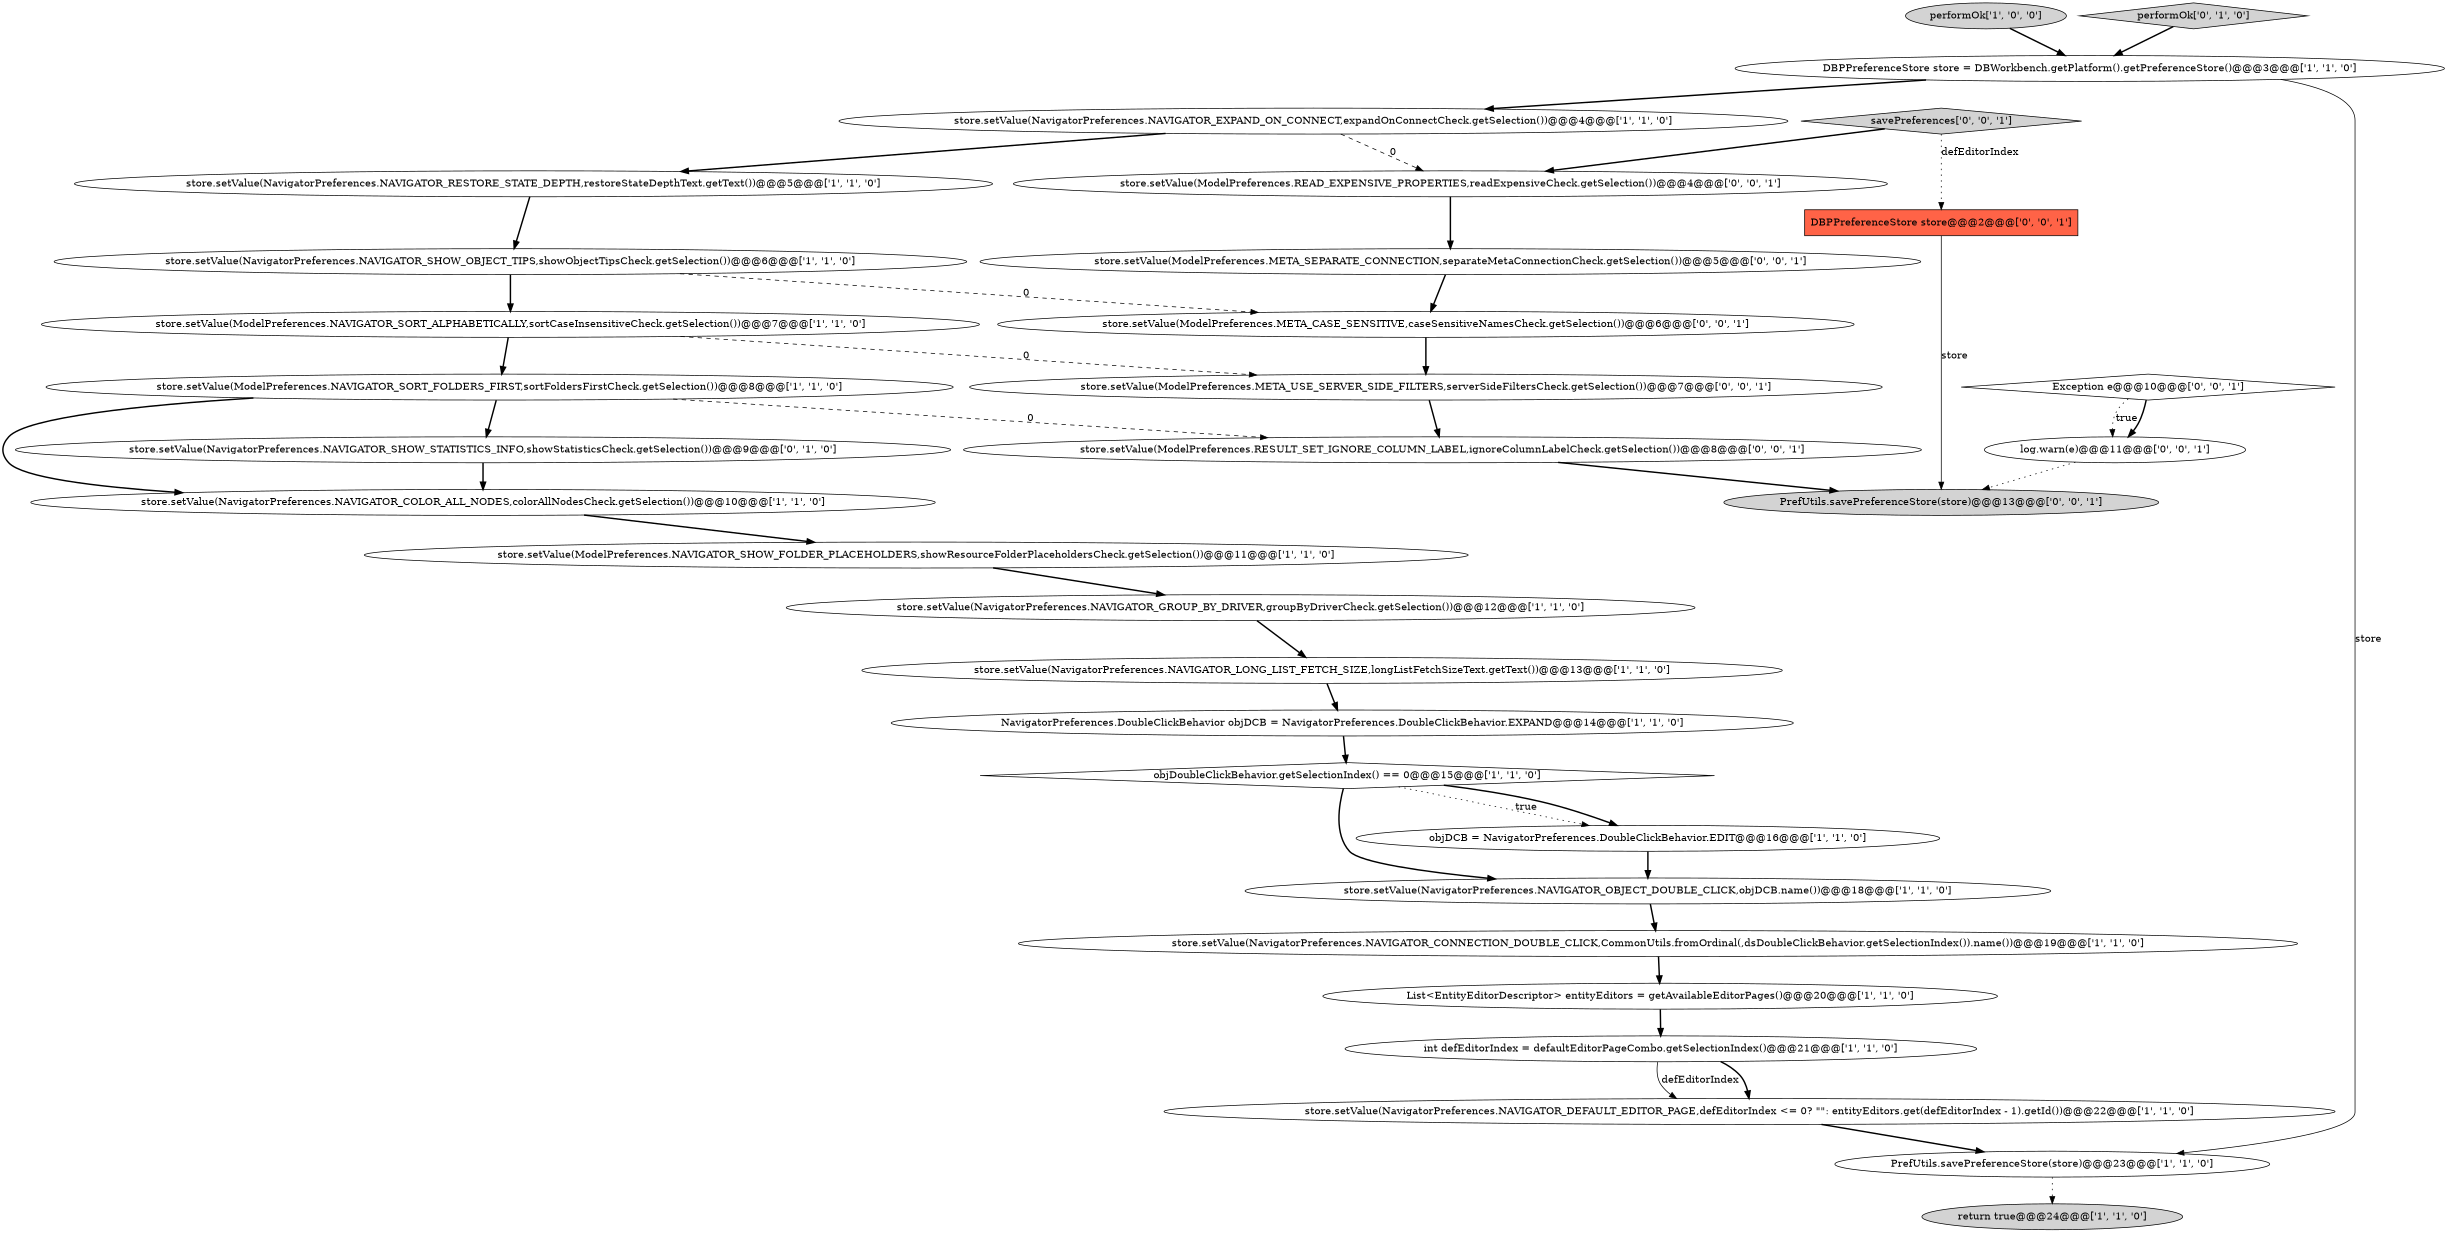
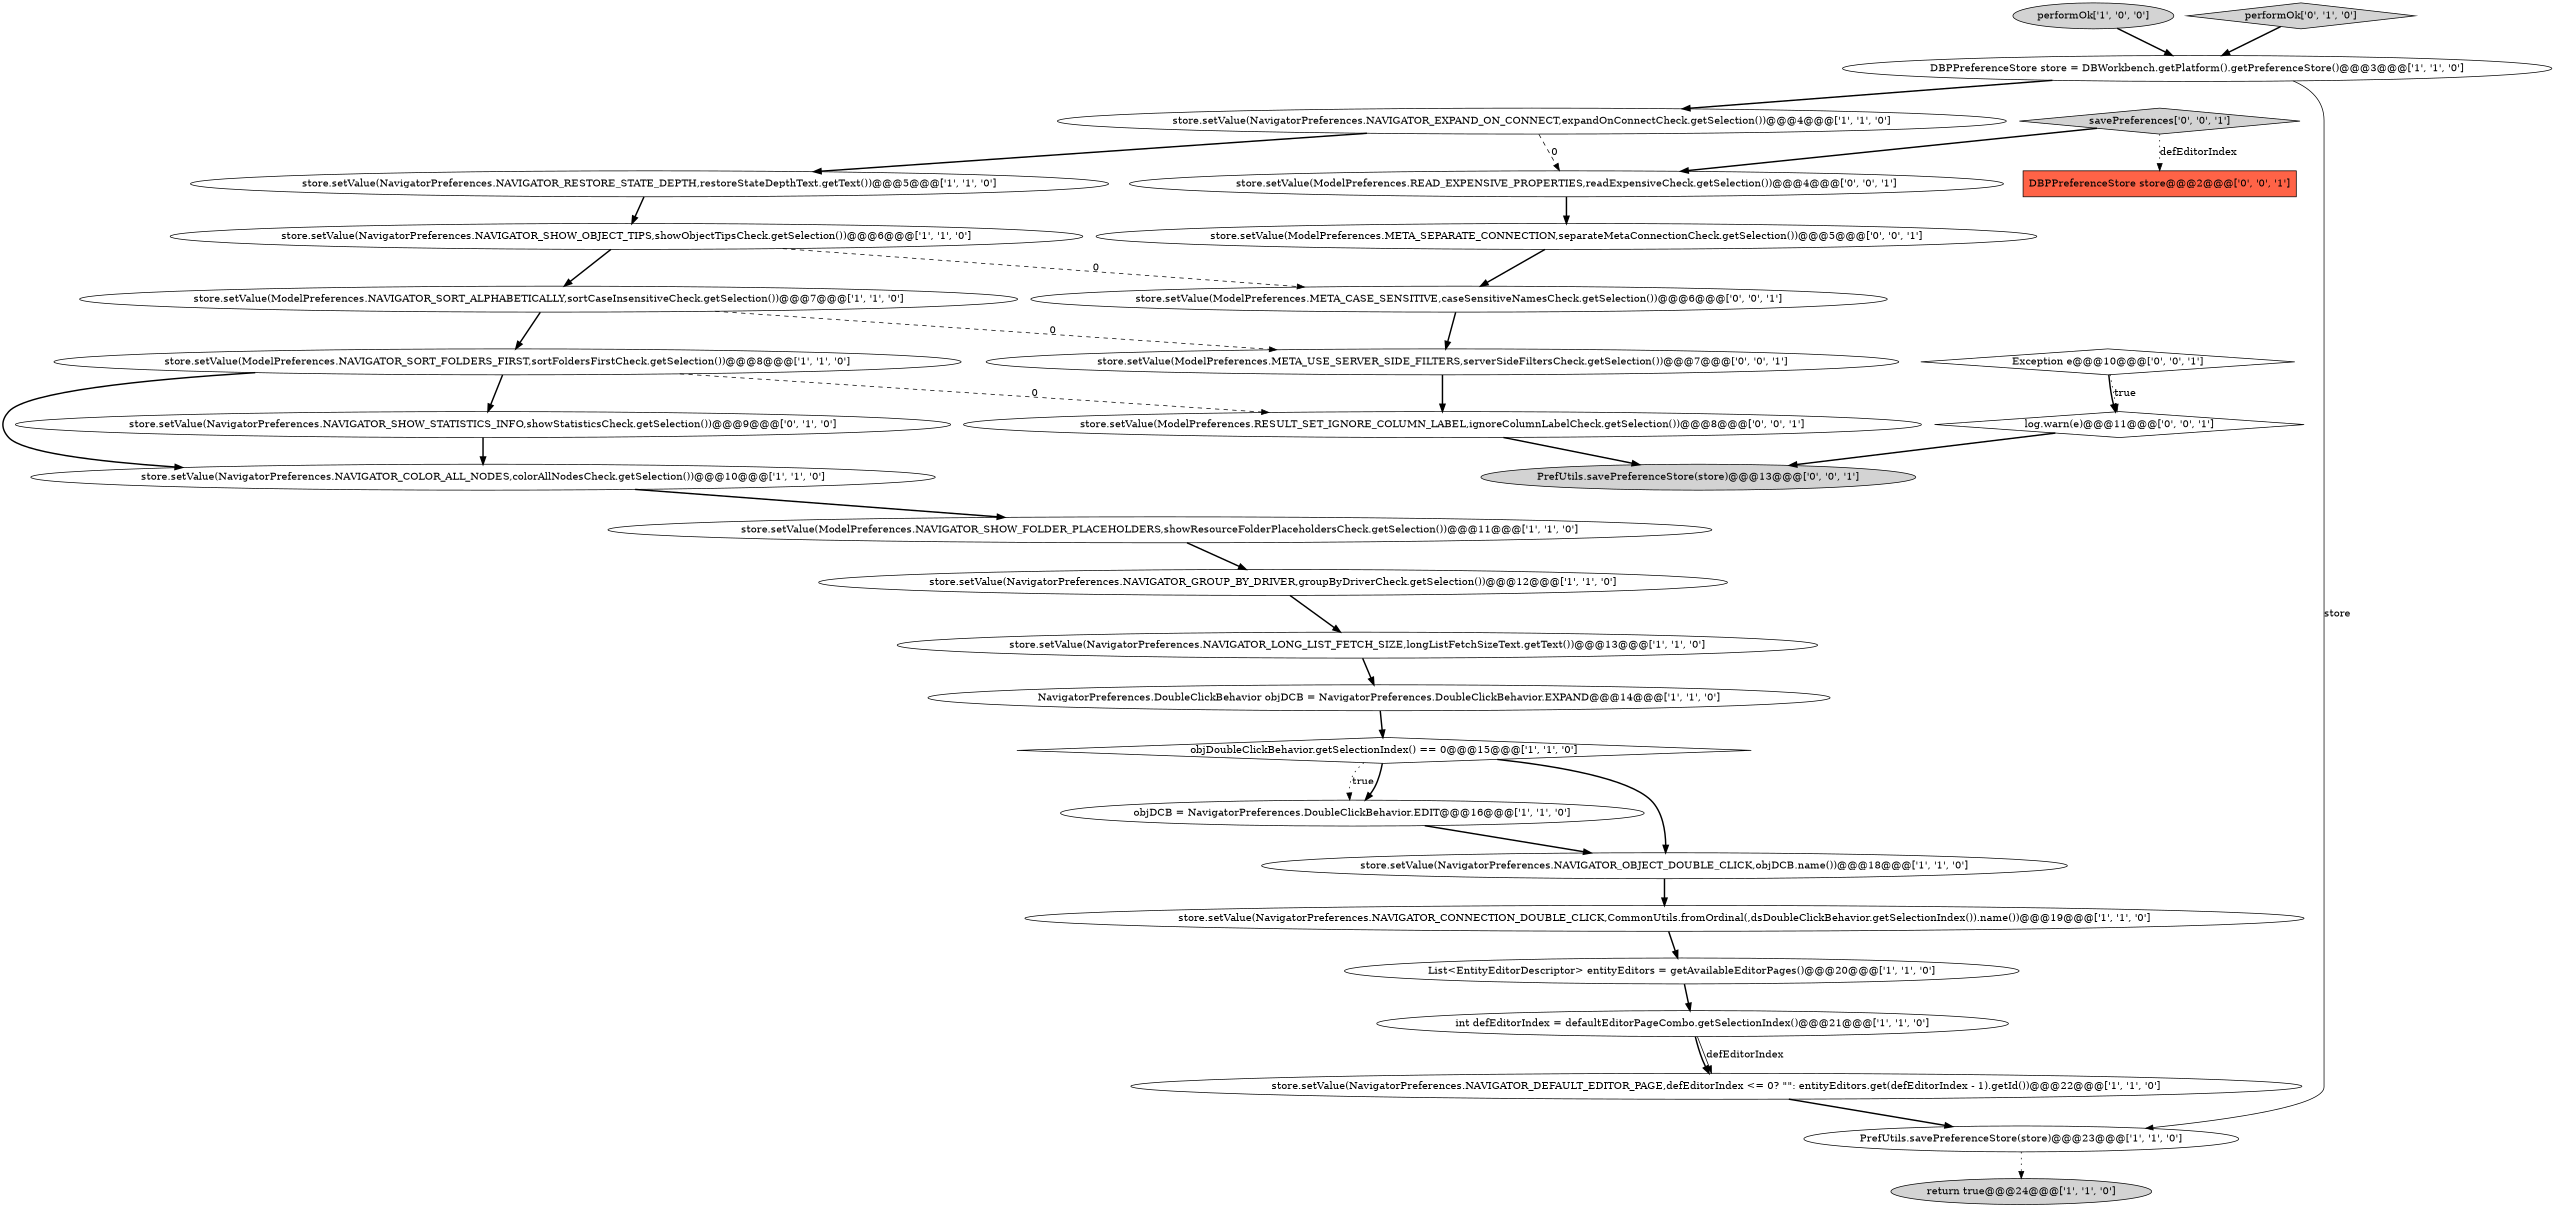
edge "DBPPreferenceStore store@@@2@@@['0', '0', '1']" -> "PrefUtils.savePreferenceStore(store)@@@13@@@['0', '0', '1']": removed, label "store"
node "log.warn(e)@@@11@@@['0', '0', '1']": shape ellipse -> diamond
edge "log.warn(e)@@@11@@@['0', '0', '1']" -> "PrefUtils.savePreferenceStore(store)@@@13@@@['0', '0', '1']": style dotted -> bold
